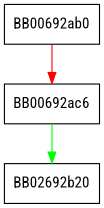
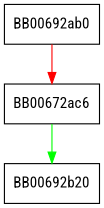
node "BB00692ac6": label "BB00692ac6" -> "BB00672ac6"
node "BB02692b20": label "BB02692b20" -> "BB00692b20"
